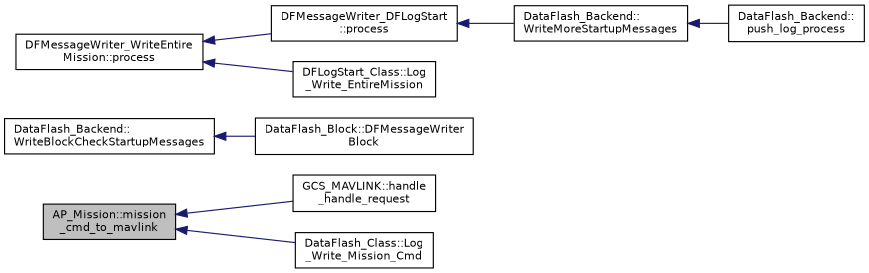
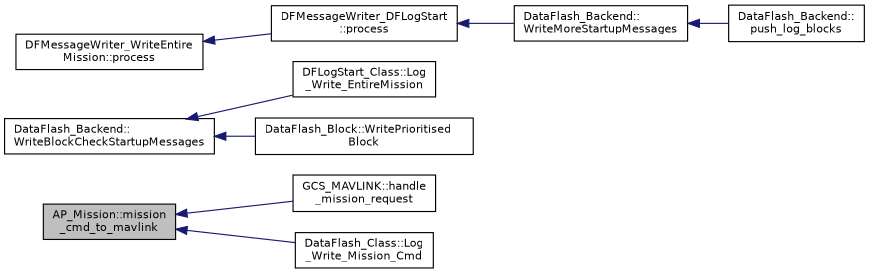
node "DataFlash_Backend:: push_log_process": label "DataFlash_Backend:: push_log_process" -> "DataFlash_Backend:: push_log_blocks"
edge "DFLogStart_Class::Log _Write_EntireMission" -> "DFMessageWriter_WriteEntire Mission::process": now "DFLogStart_Class::Log _Write_EntireMission" -> "DataFlash_Backend:: WriteBlockCheckStartupMessages"
node "DataFlash_Block::DFMessageWriter Block": label "DataFlash_Block::DFMessageWriter Block" -> "DataFlash_Block::WritePrioritised Block"
node "GCS_MAVLINK::handle _handle_request": label "GCS_MAVLINK::handle _handle_request" -> "GCS_MAVLINK::handle _mission_request"
